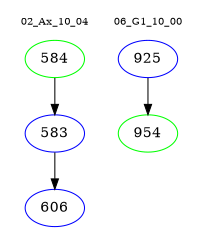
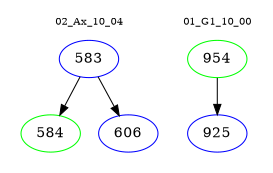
cluster "06_G1_10_00": label "06_G1_10_00" -> "01_G1_10_00"
edge "584" -> "583": reversed
edge "925" -> "954": reversed
